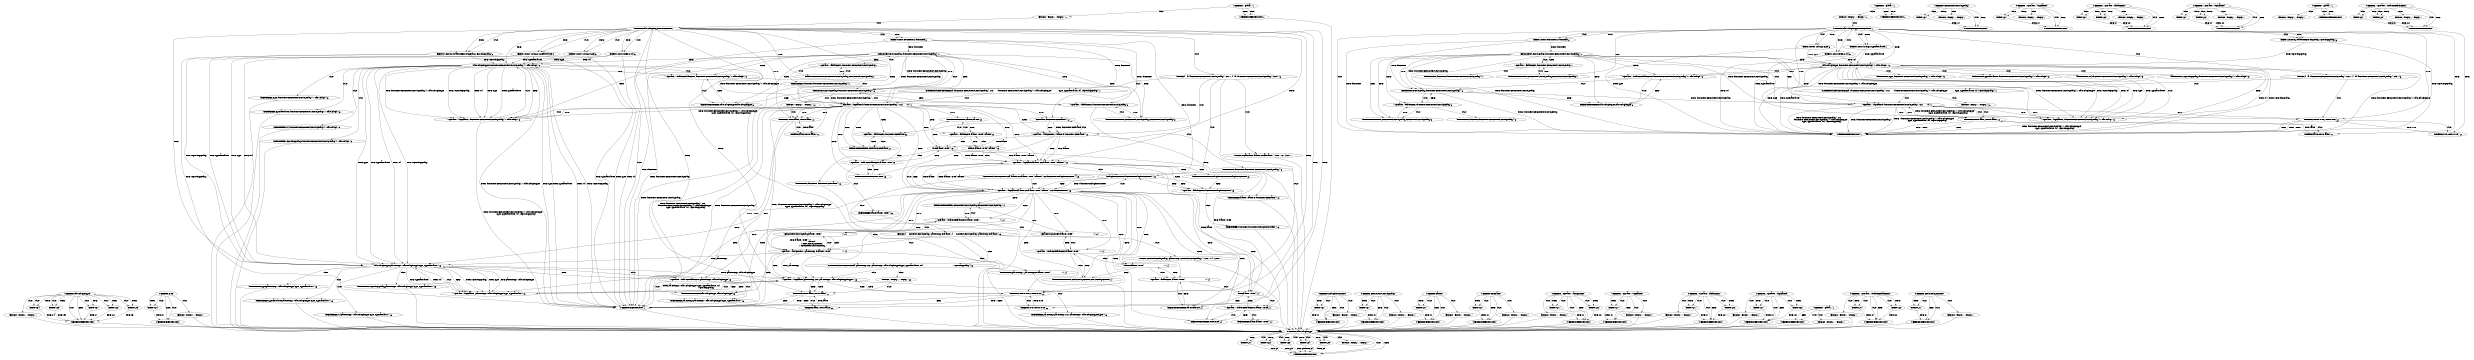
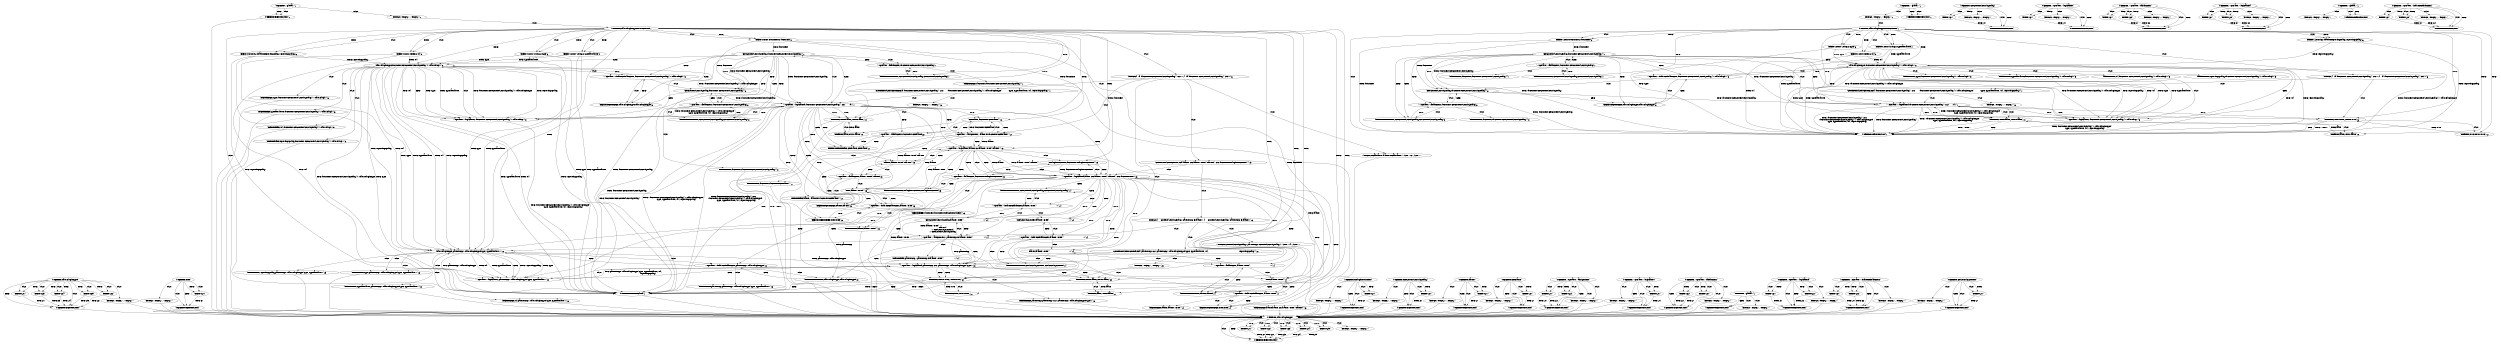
edge "(<operator>.fieldAccess,document.GetFrame)" -> "(GetFrame,document.GetFrame())": added, label "CFG:"
edge "(<operator>.logicalAnd,frame && frame->Tree().Parent())" -> "(Parent,frame->Tree().Parent())": added, label "AST:"
edge "(<operator>.fieldAccess,document.IsPluginDocument)" -> "(FIELD_IDENTIFIER,IsPluginDocument,IsPluginDocument)": added, label "AST:"
edge "(IsPluginDocument,document.IsPluginDocument())" -> "(<operator>.fieldAccess,document.IsPluginDocument)": label "CFG: " -> "AST: "
node "(IDENTIFIER,frame,frame && frame->Tree().Parent())": added
